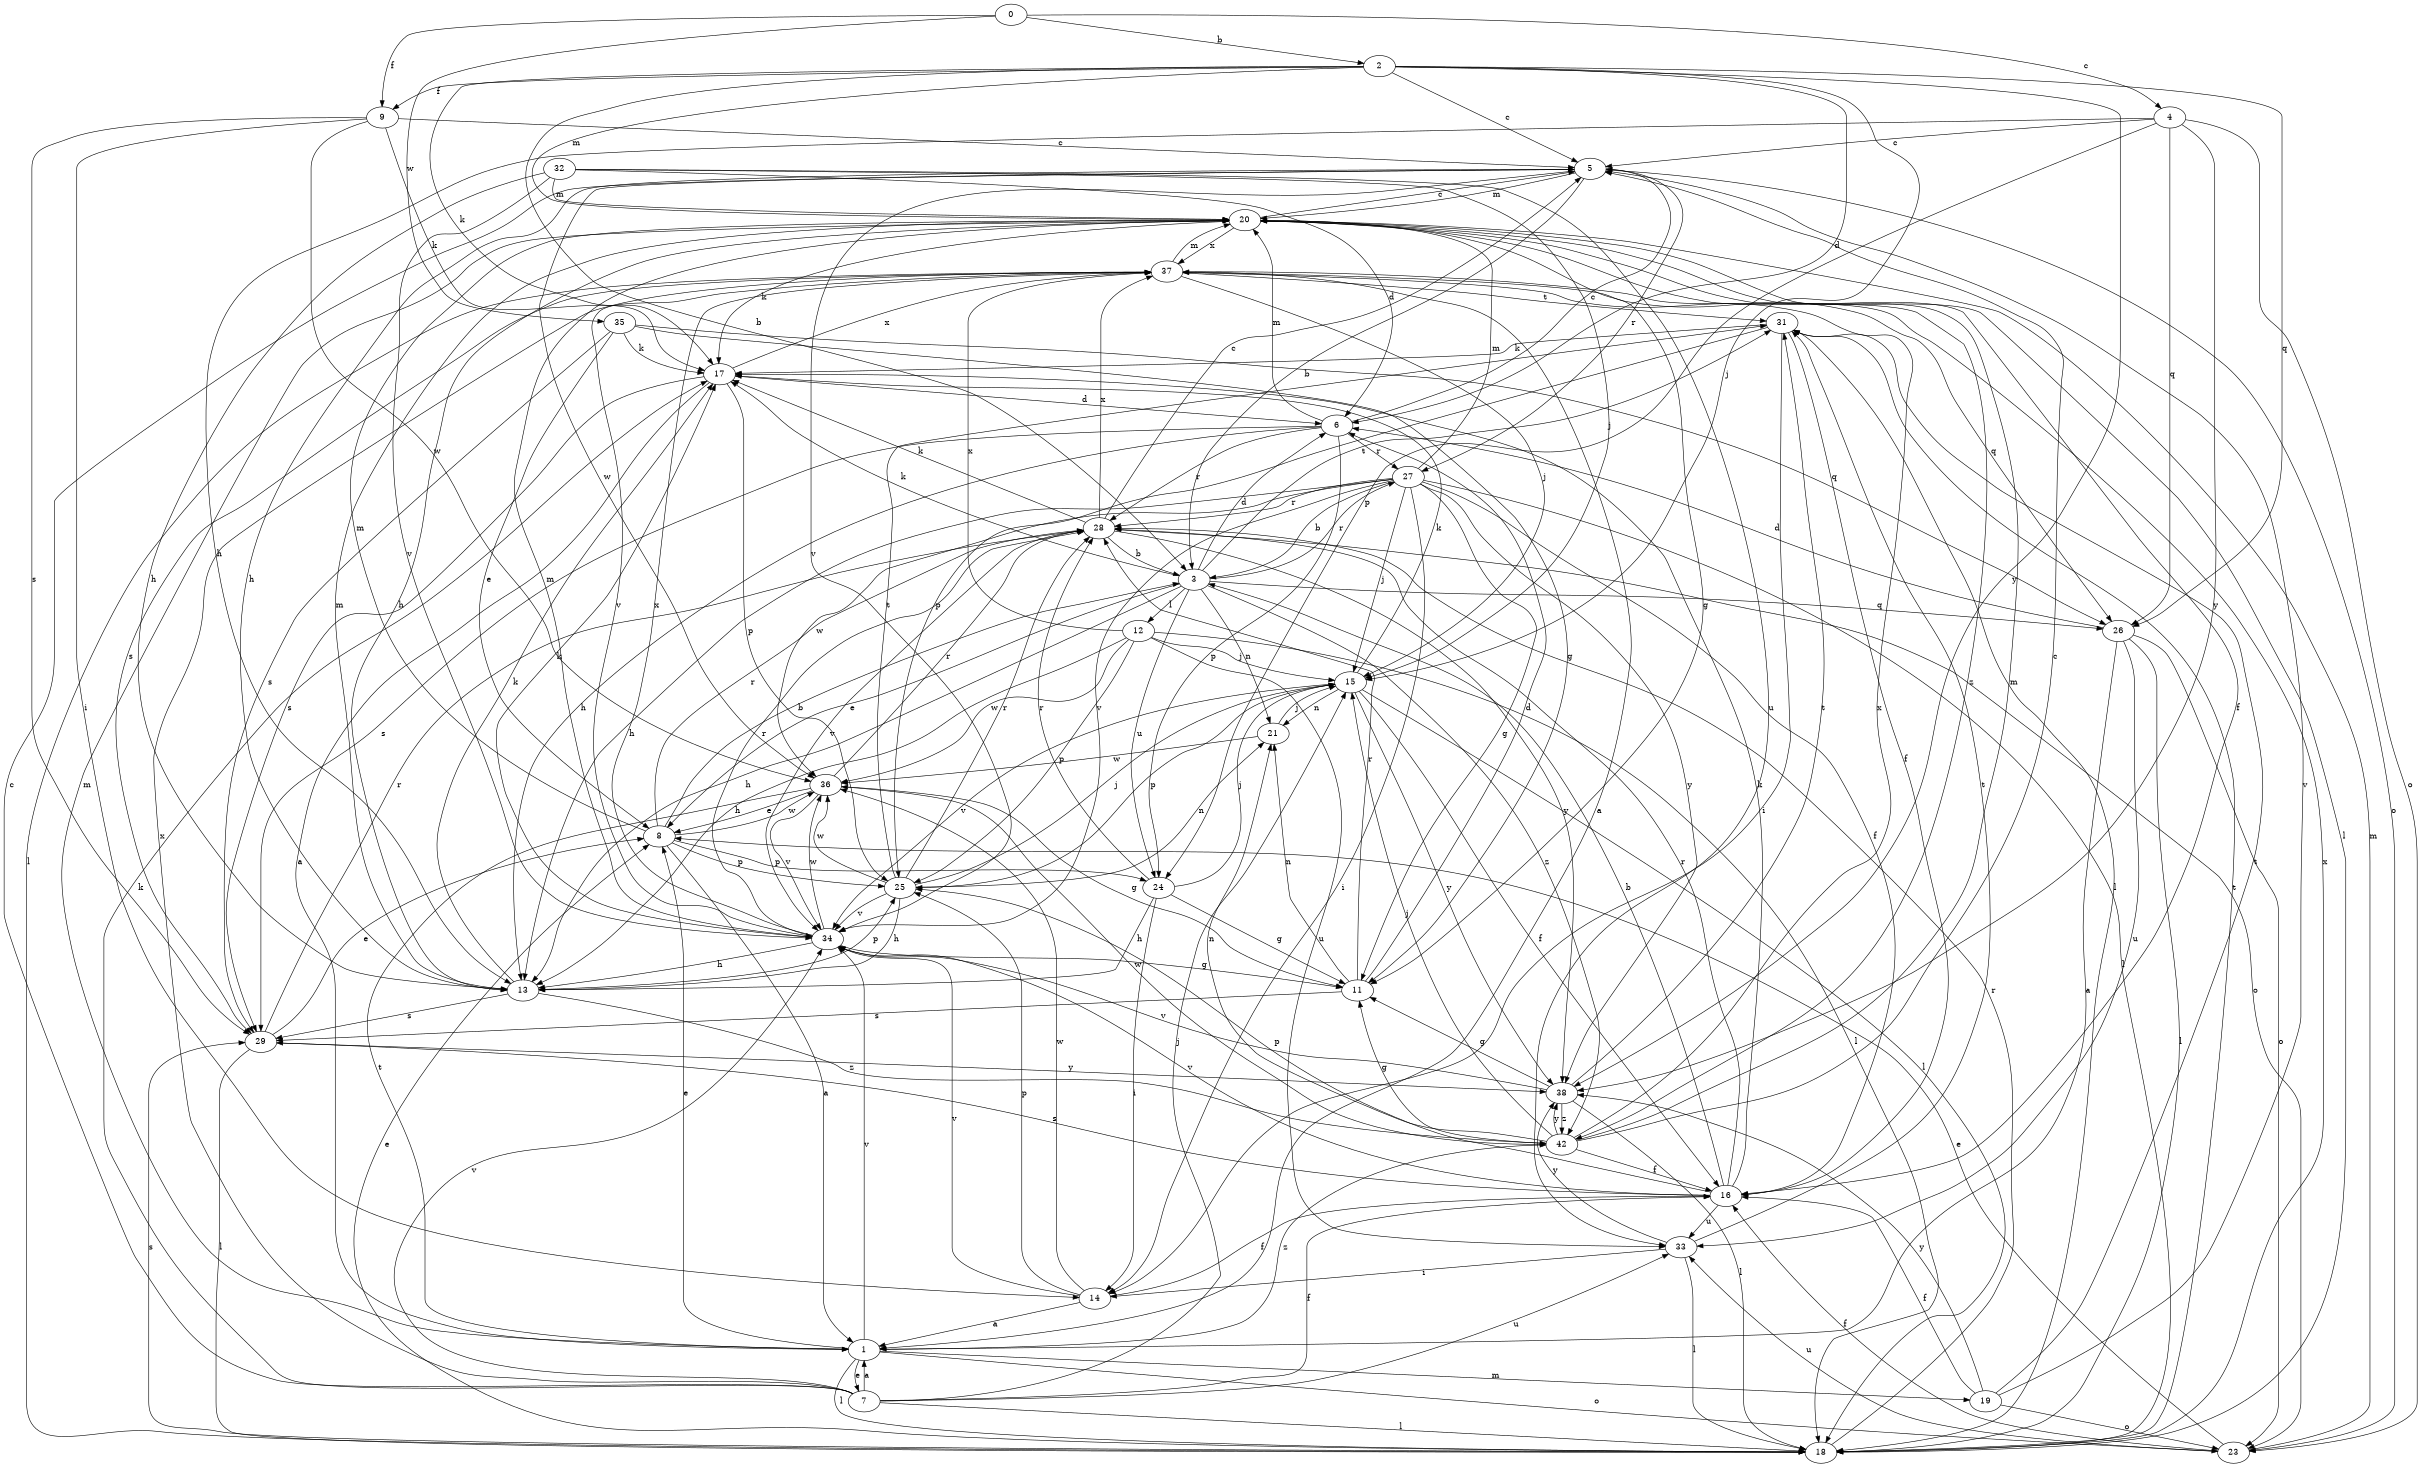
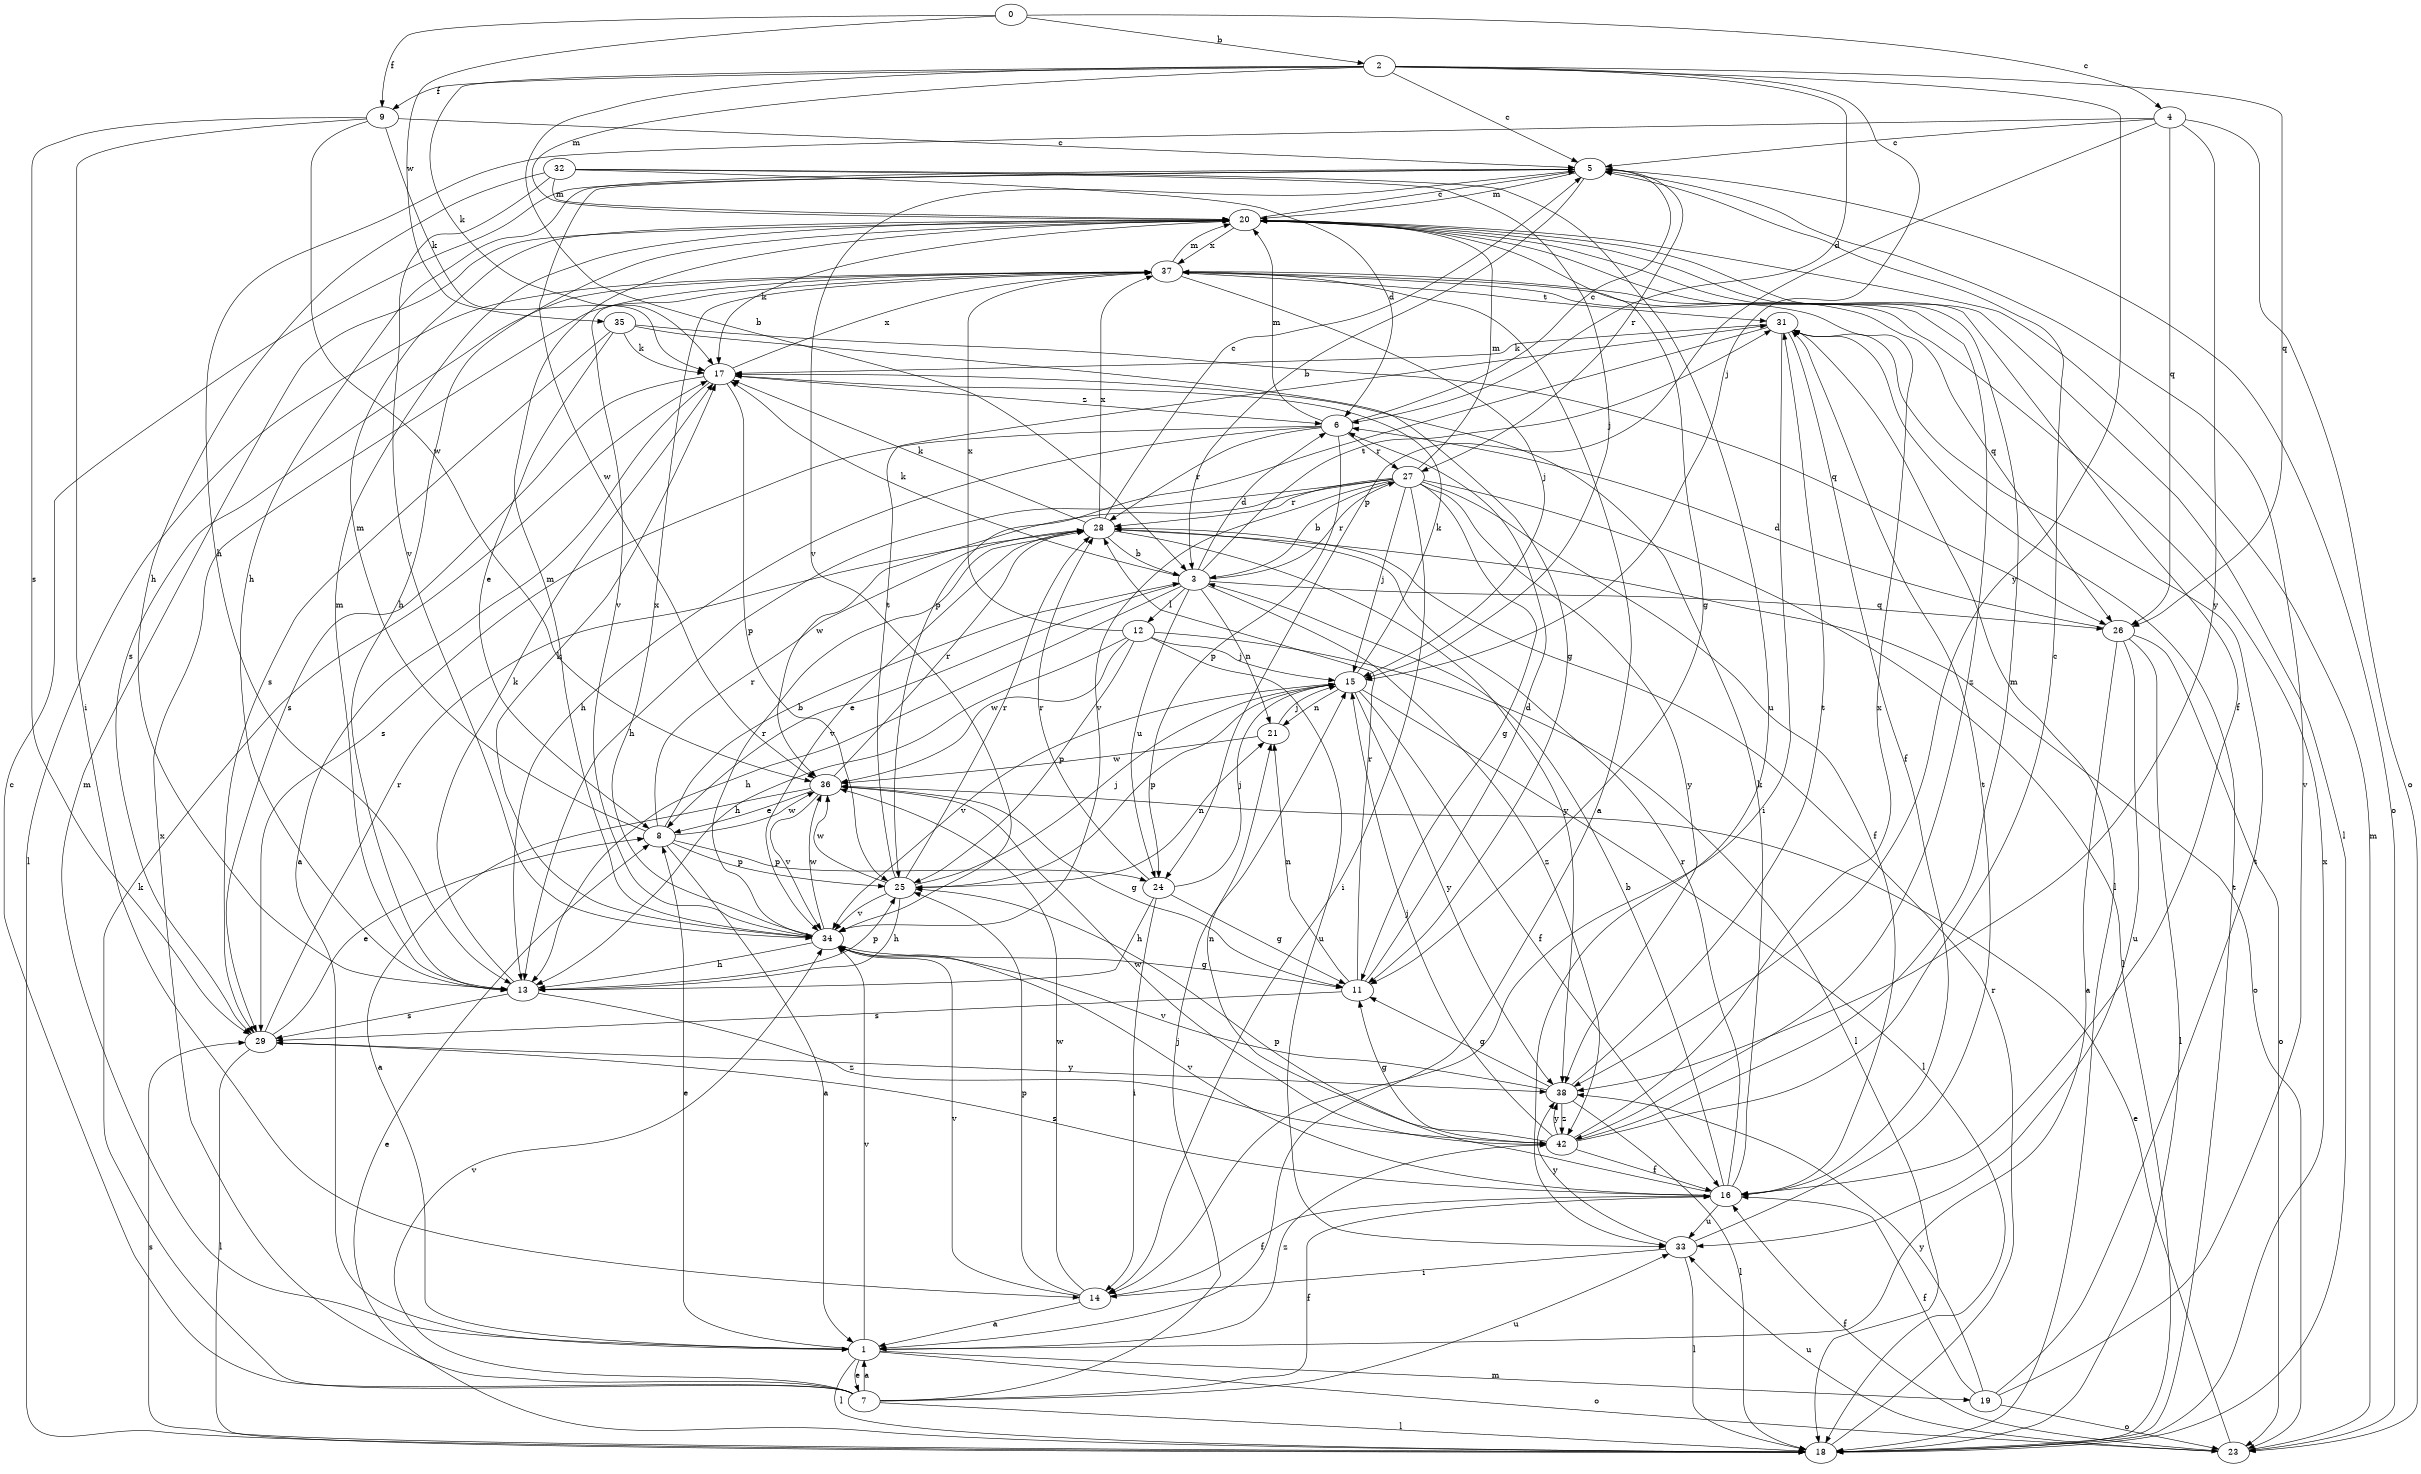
edge "17" -> "6": label "d" -> "z"
edge "23" -> "8": now "23" -> "36"
edge "36" -> "1": label "t" -> "a"
